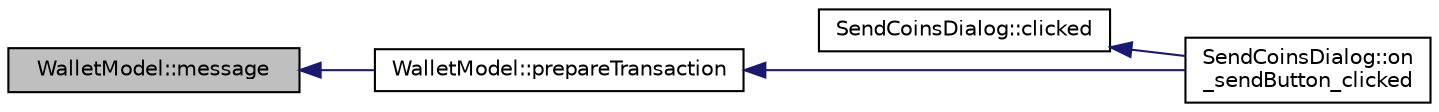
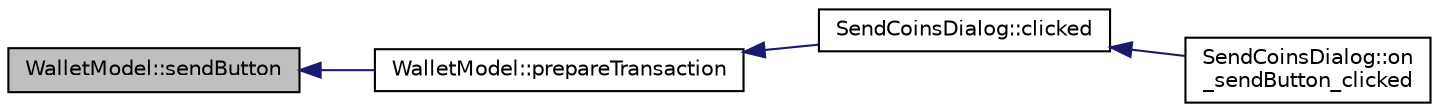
node "WalletModel::message": label "WalletModel::message" -> "WalletModel::sendButton"
edge "SendCoinsDialog::on _sendButton_clicked" -> "WalletModel::prepareTransaction": now "SendCoinsDialog::clicked" -> "WalletModel::prepareTransaction"
